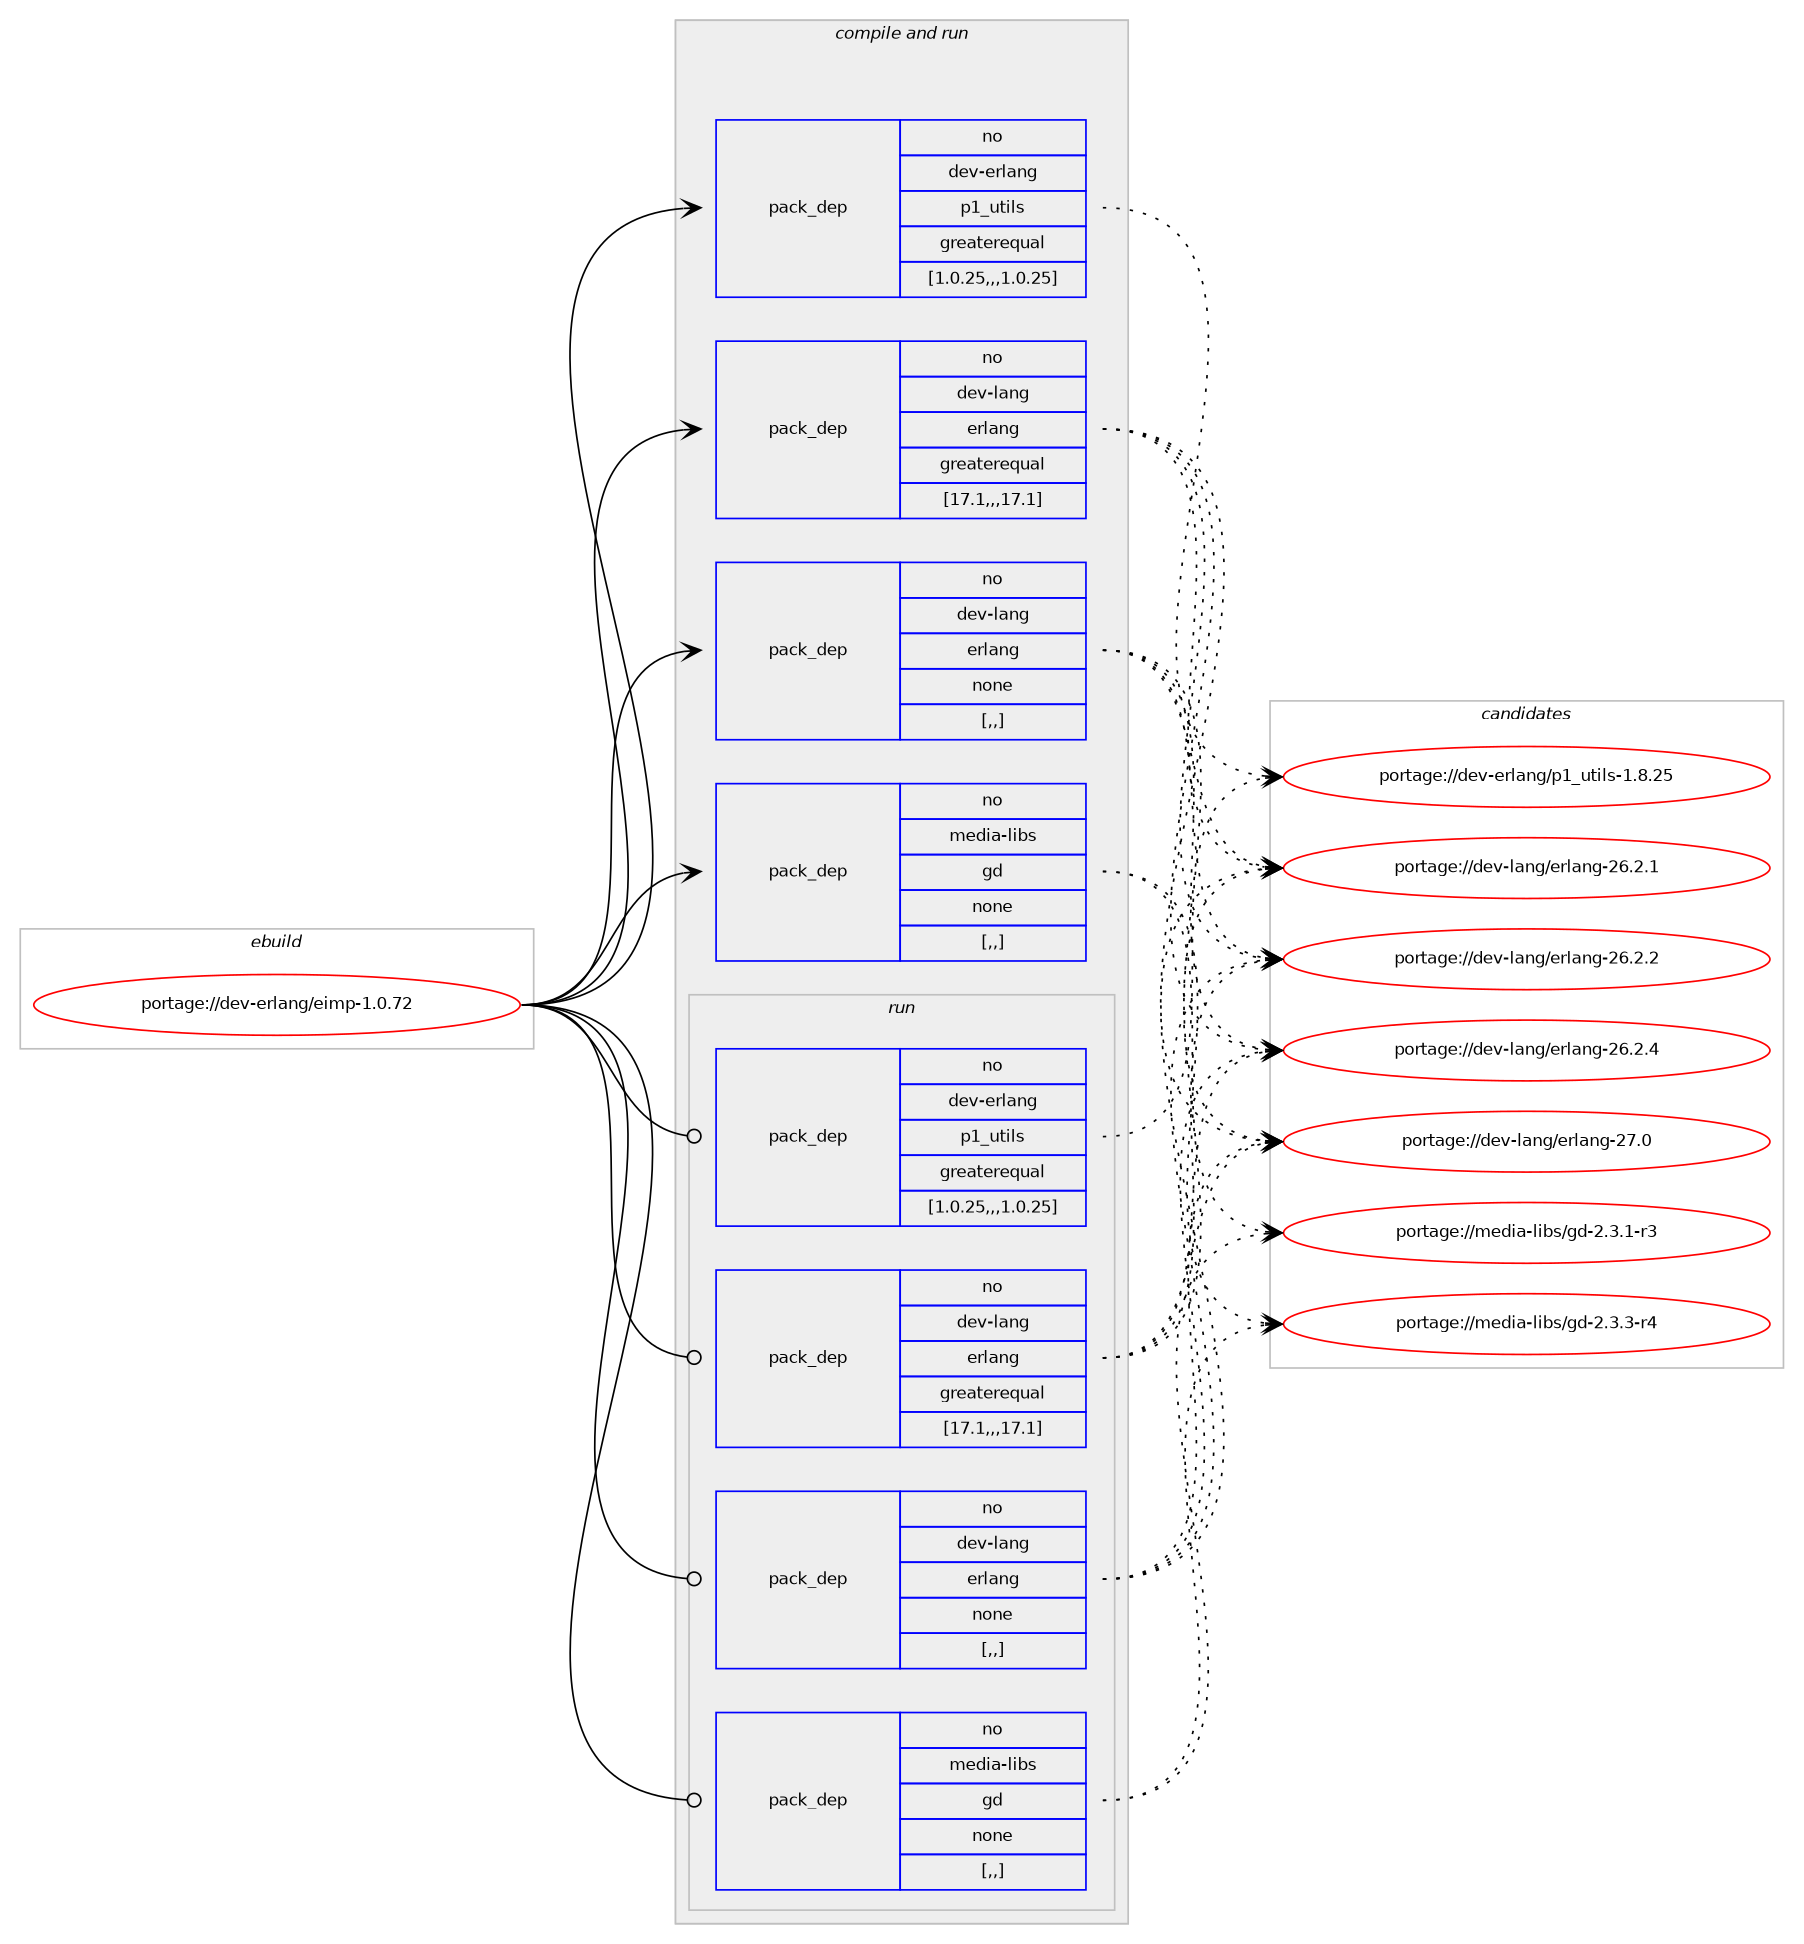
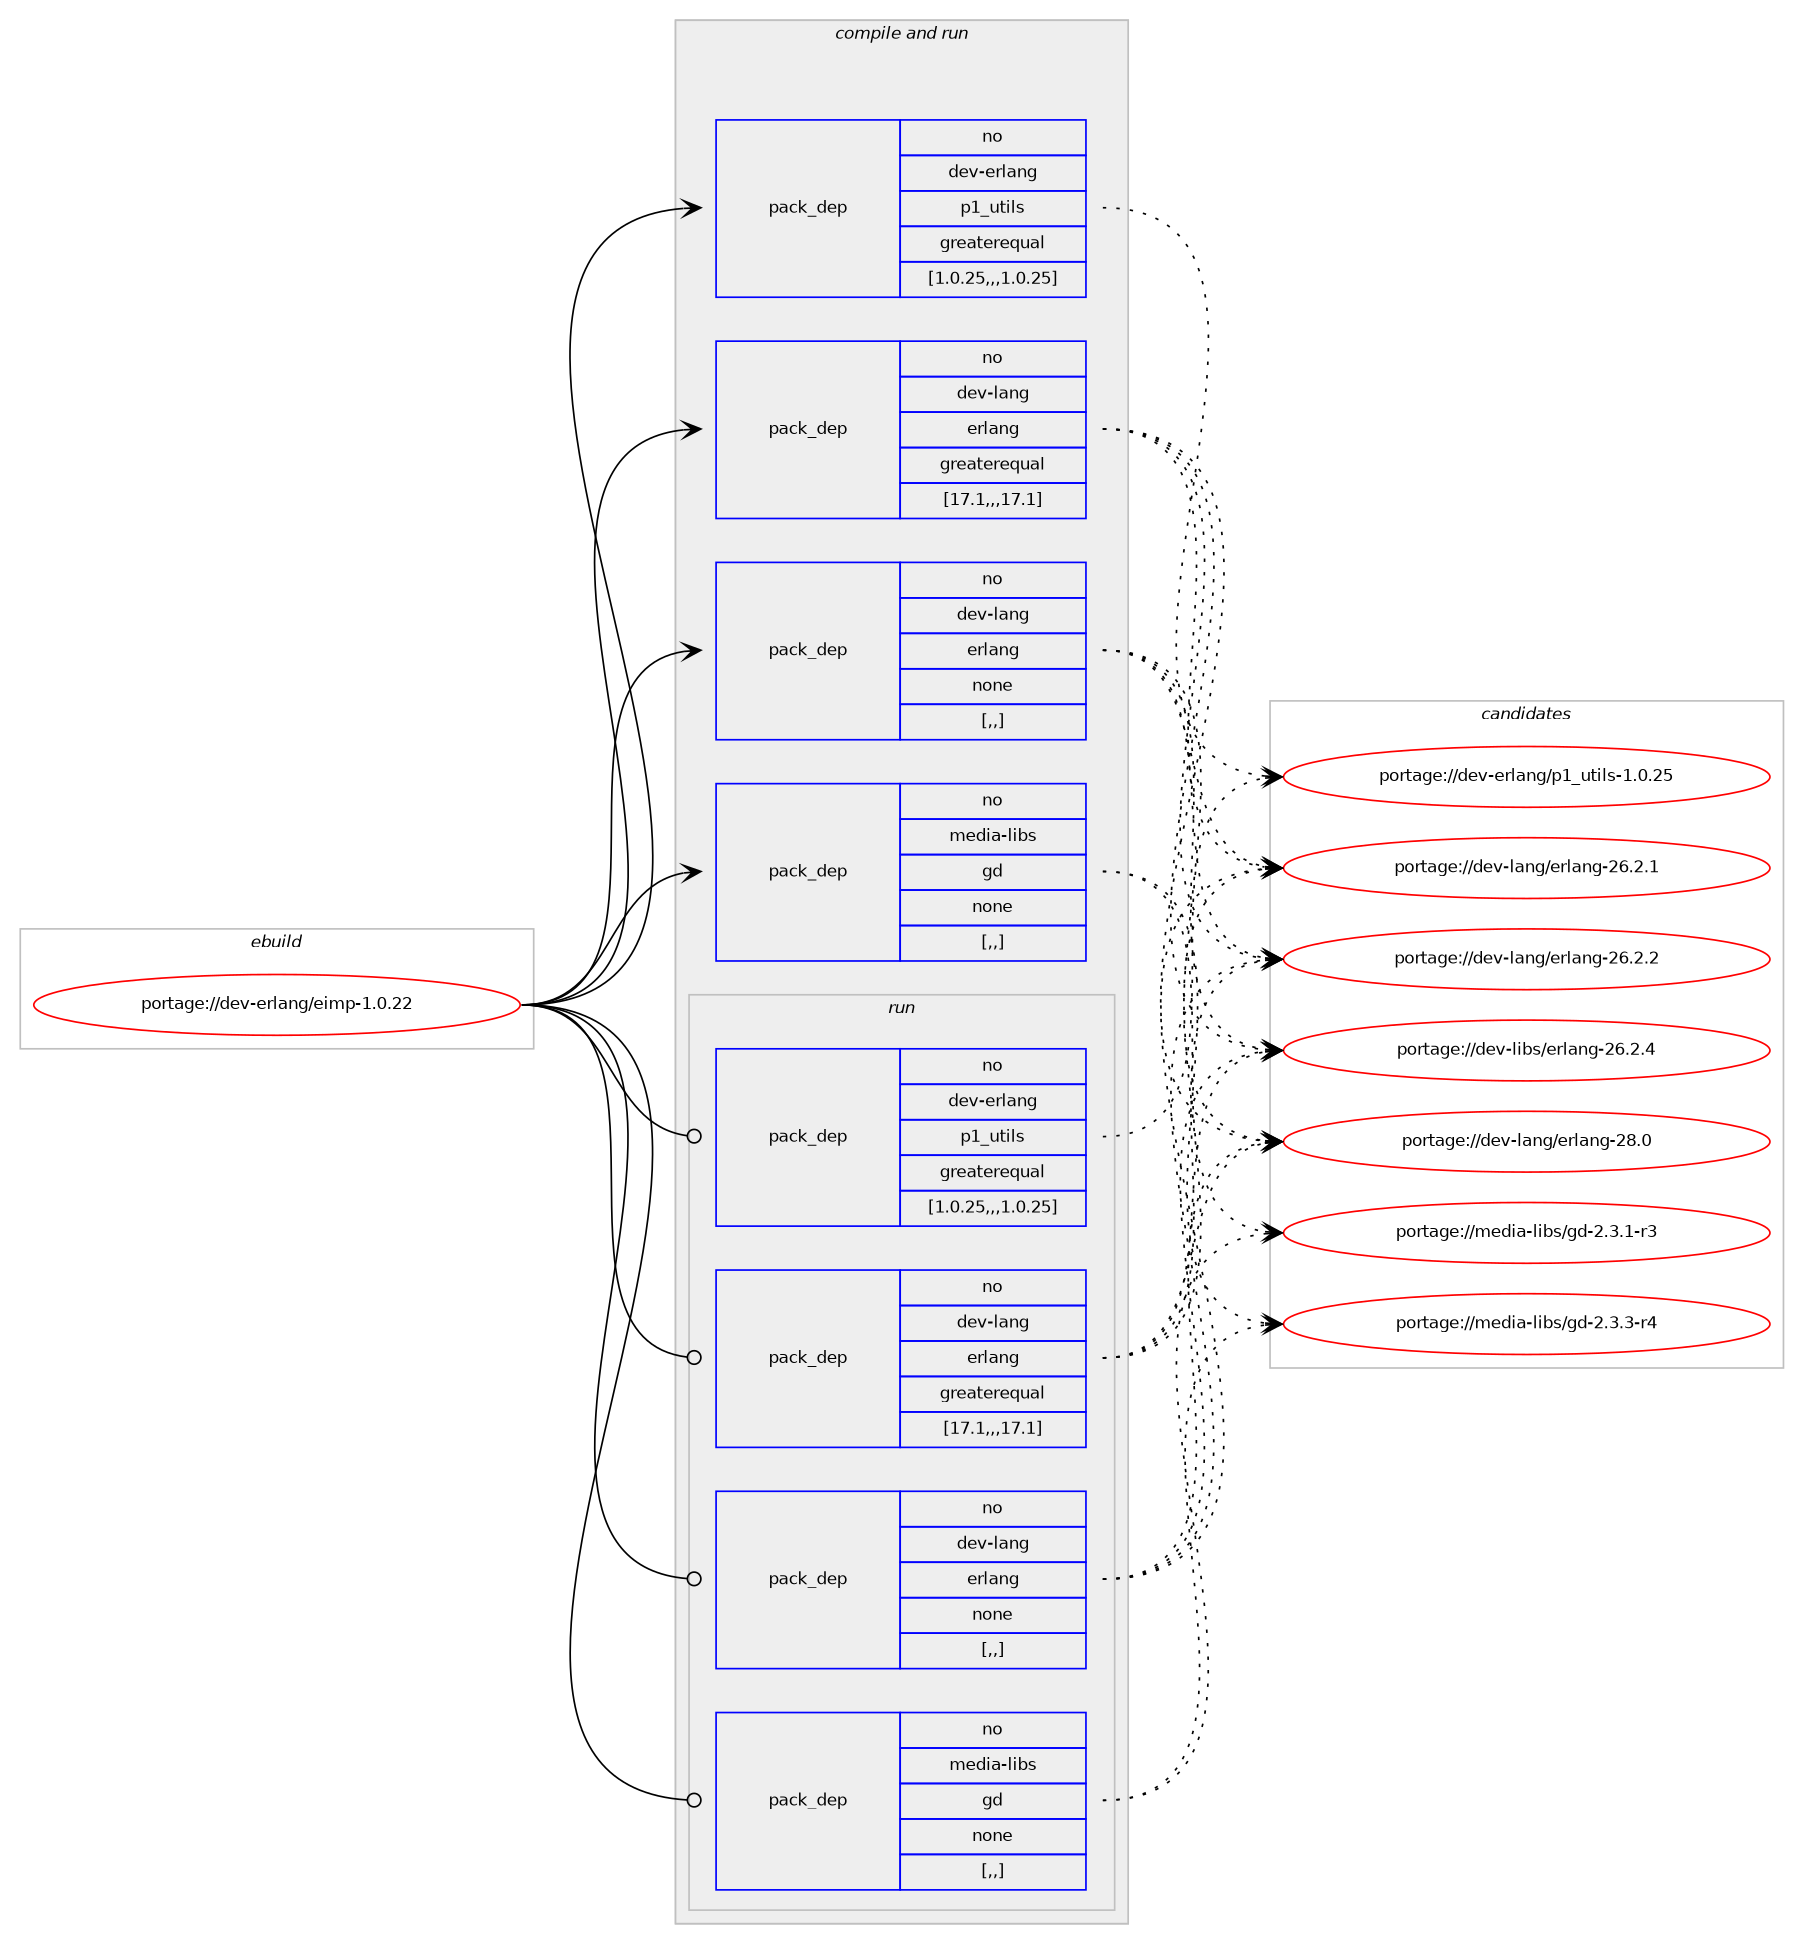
node "portage://dev-erlang/p1_utils-1.8.25": label "portage://dev-erlang/p1_utils-1.8.25" -> "portage://dev-erlang/p1_utils-1.0.25"
node "portage://dev-erlang/eimp-1.0.72": label "portage://dev-erlang/eimp-1.0.72" -> "portage://dev-erlang/eimp-1.0.22"
node "portage://dev-lang/erlang-26.2.4": label "portage://dev-lang/erlang-26.2.4" -> "portage://dev-libs/erlang-26.2.4"
node "portage://dev-lang/erlang-27.0": label "portage://dev-lang/erlang-27.0" -> "portage://dev-lang/erlang-28.0"
